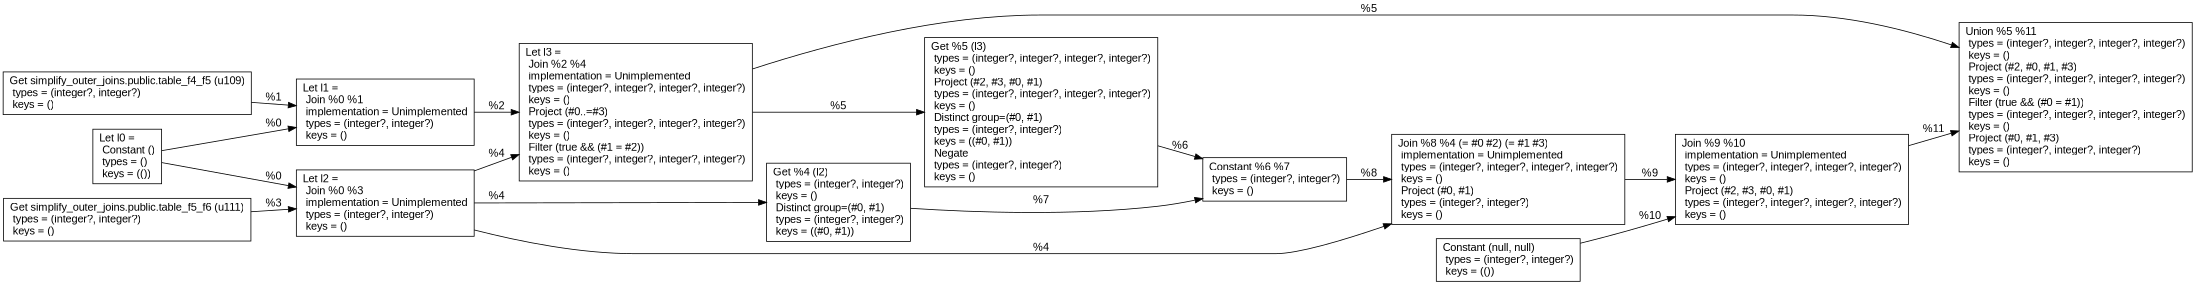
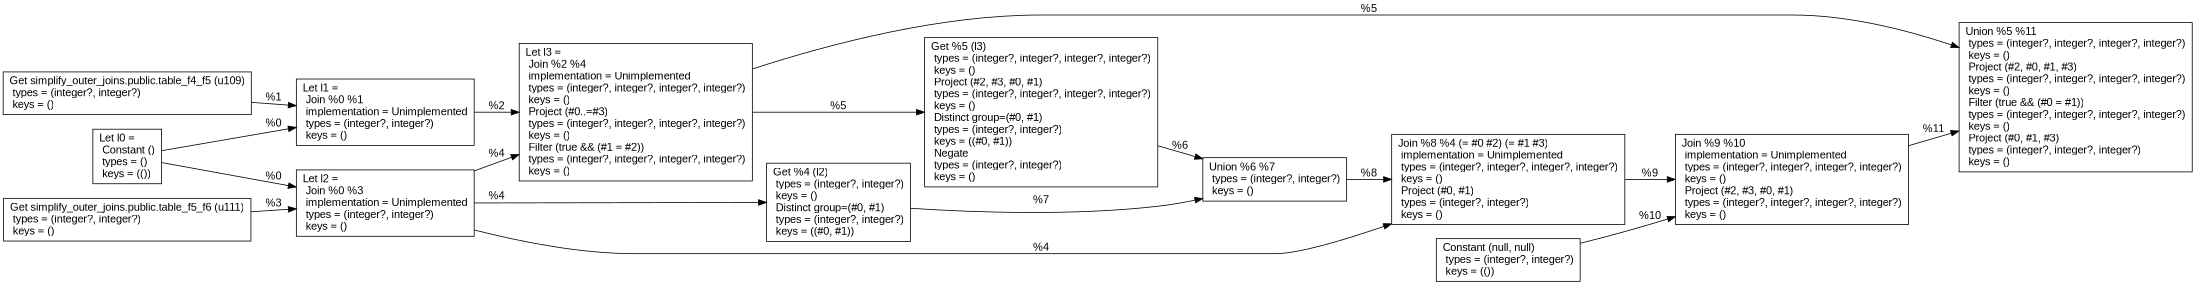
node "Constant %6 %7 types = (integer?, integer?) keys = ()": label "Constant %6 %7 types = (integer?, integer?) keys = ()" -> "Union %6 %7 types = (integer?, integer?) keys = ()"
